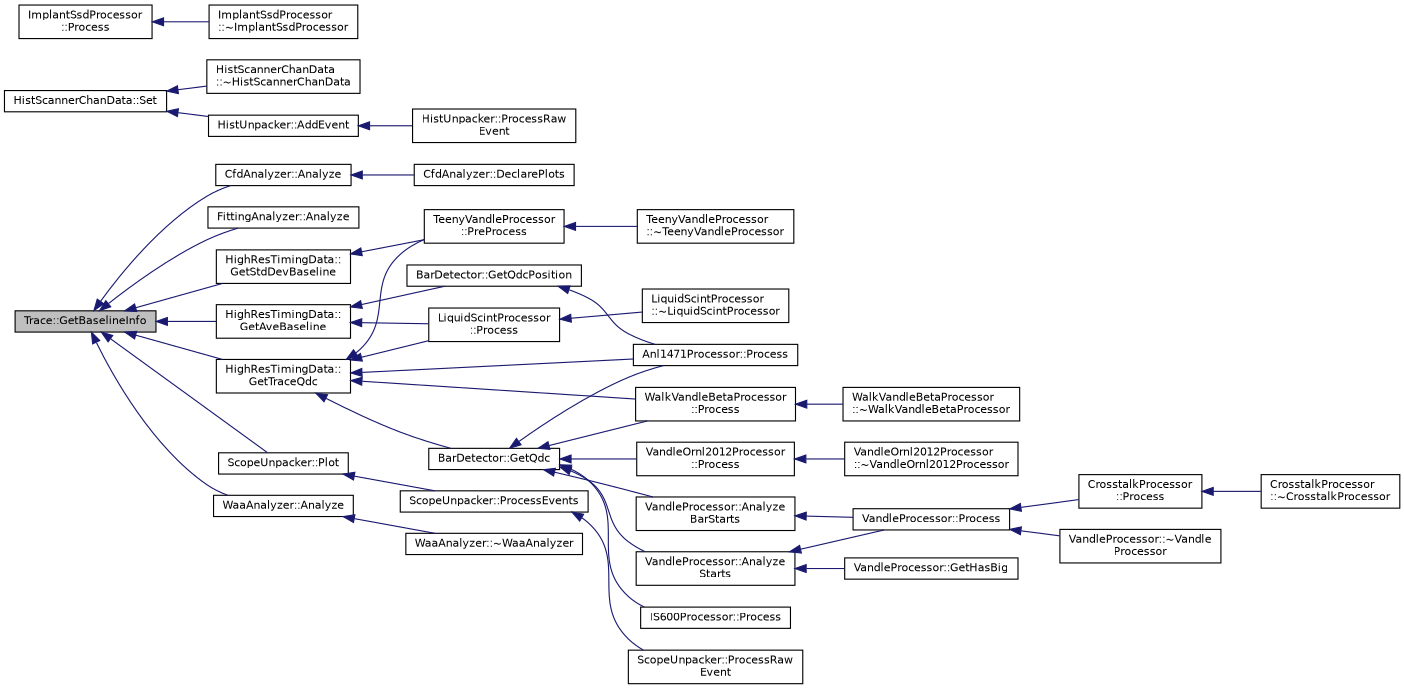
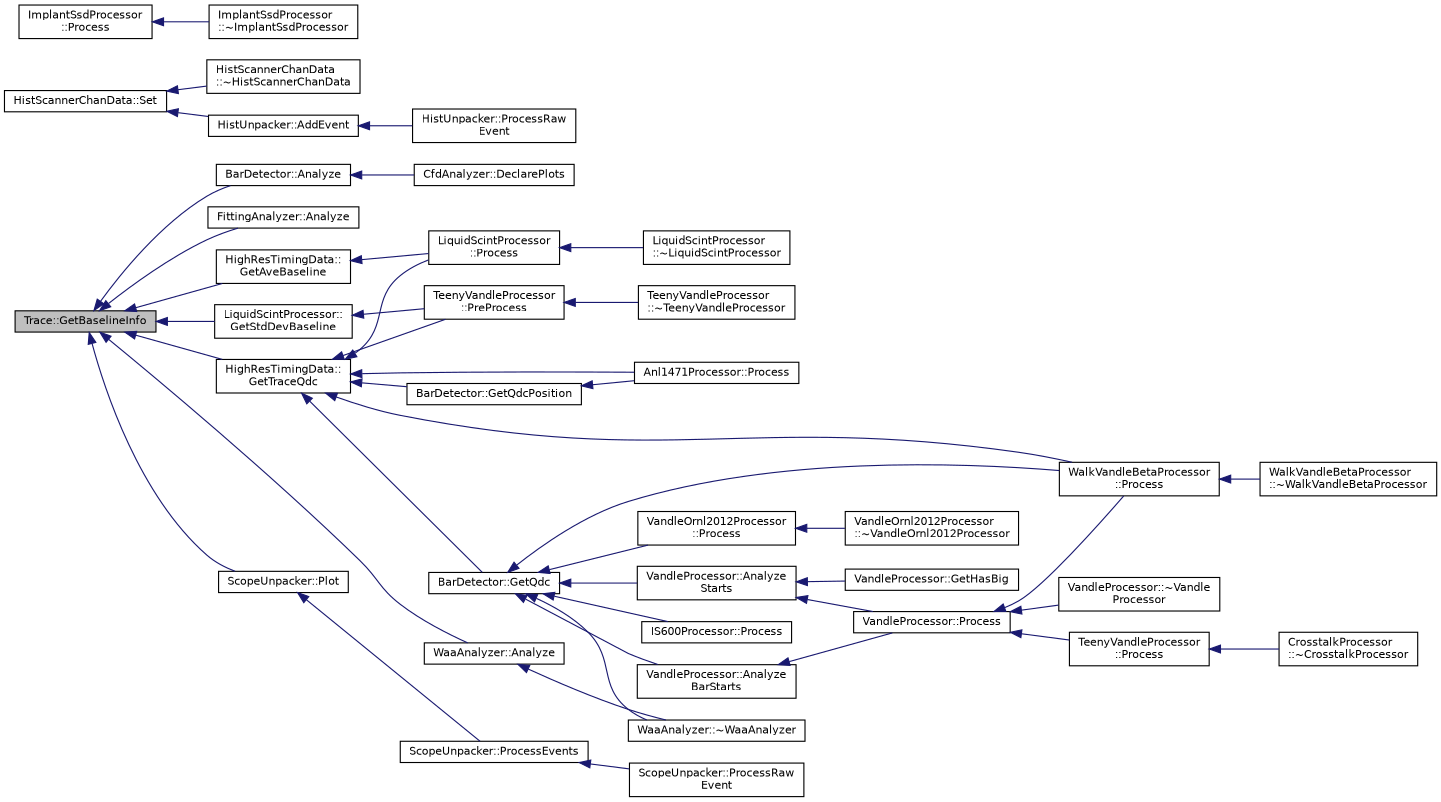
node "CfdAnalyzer::Analyze": label "CfdAnalyzer::Analyze" -> "BarDetector::Analyze"
node "HighResTimingData:: GetStdDevBaseline": label "HighResTimingData:: GetStdDevBaseline" -> "LiquidScintProcessor:: GetStdDevBaseline"
edge "BarDetector::GetQdcPosition" -> "HighResTimingData:: GetAveBaseline": now "BarDetector::GetQdcPosition" -> "HighResTimingData:: GetTraceQdc"
edge "Anl1471Processor::Process" -> "BarDetector::GetQdc": now "WaaAnalyzer::~WaaAnalyzer" -> "BarDetector::GetQdc"
node "CrosstalkProcessor ::Process": label "CrosstalkProcessor ::Process" -> "TeenyVandleProcessor ::Process"
edge "WalkVandleBetaProcessor ::Process" -> "VandleProcessor::Process": added
